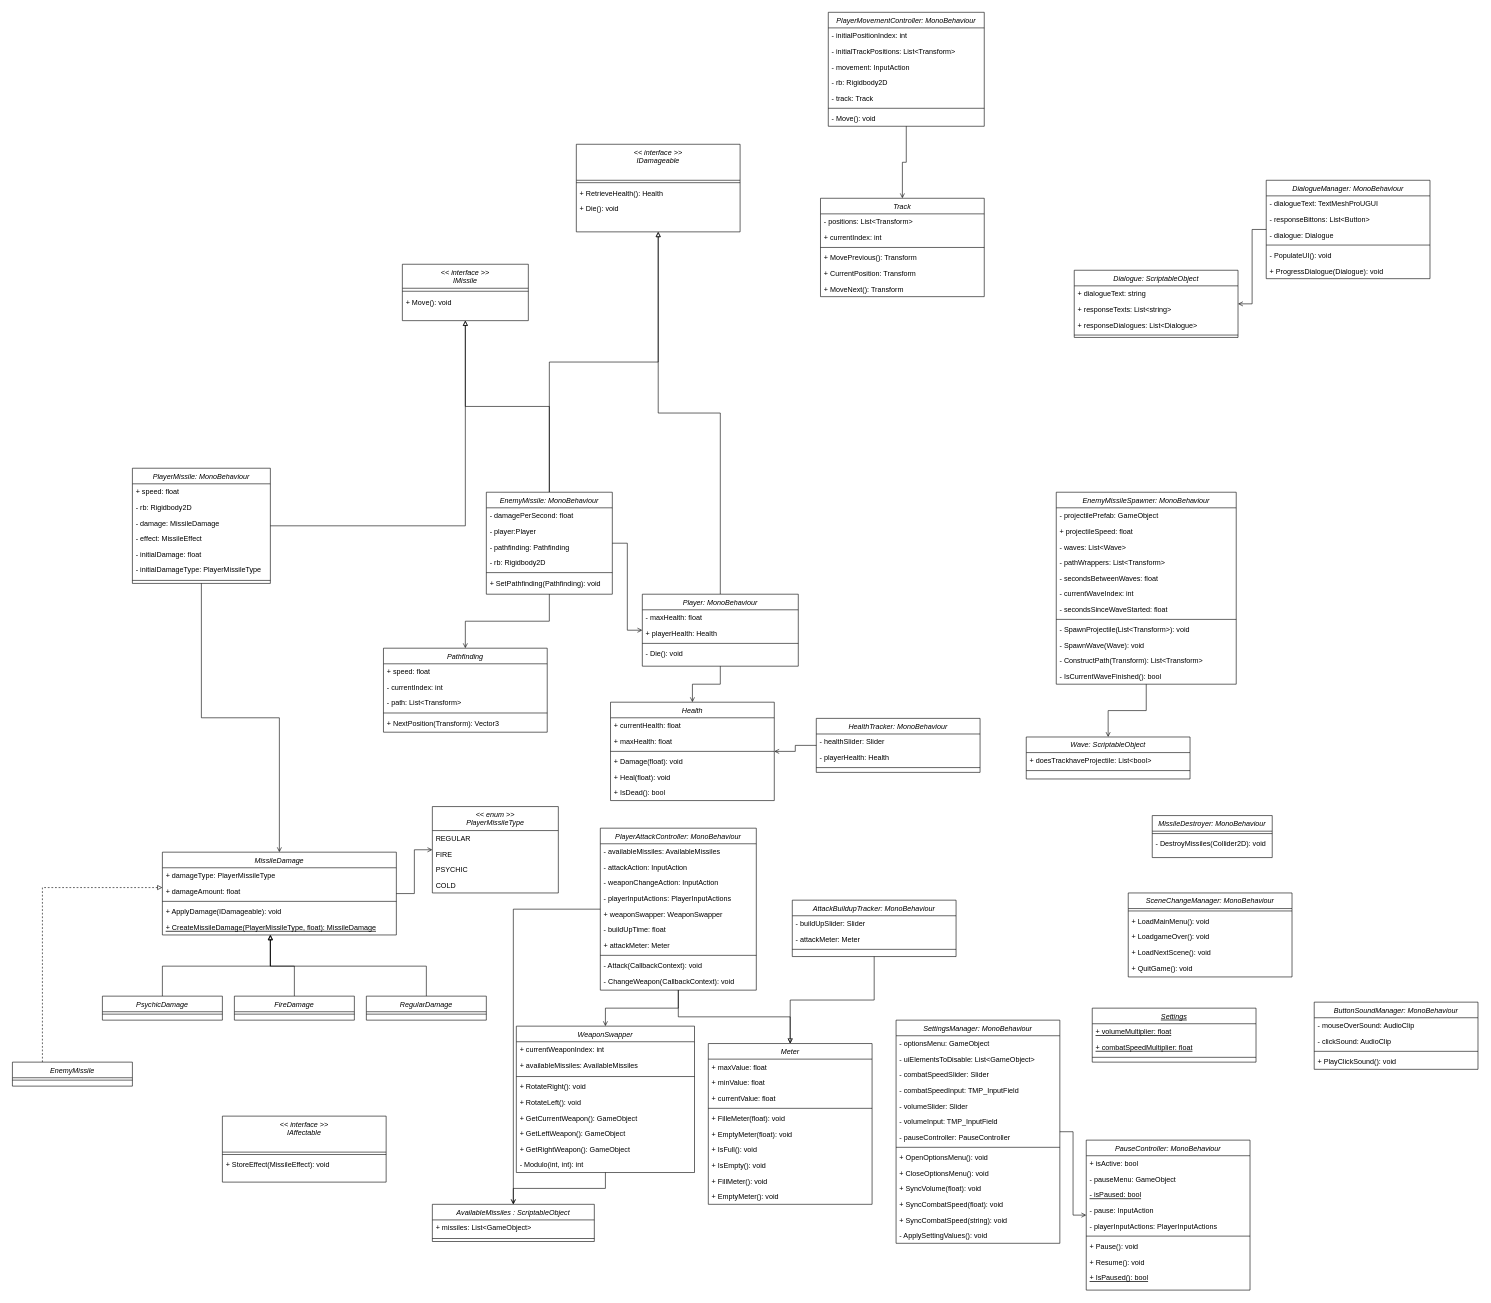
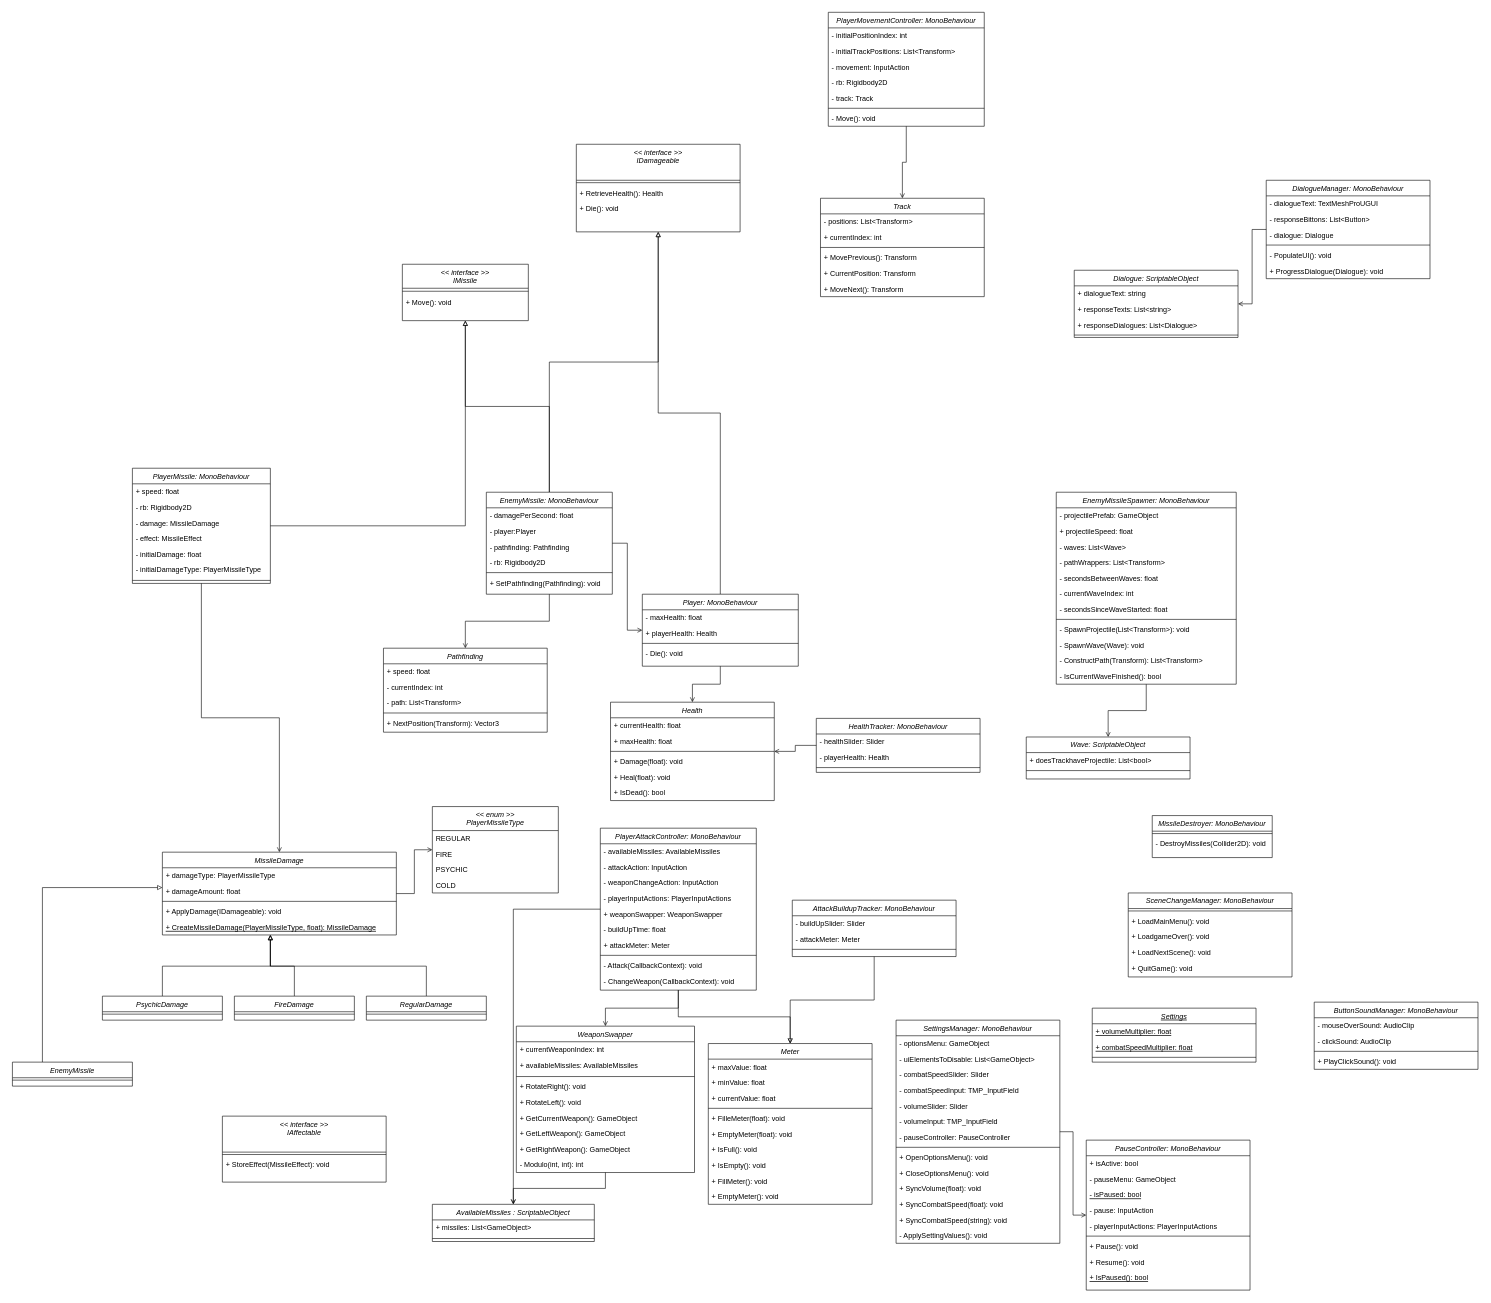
edge "EnemyMissile" -> "MissileDamage": style dashed -> solid
